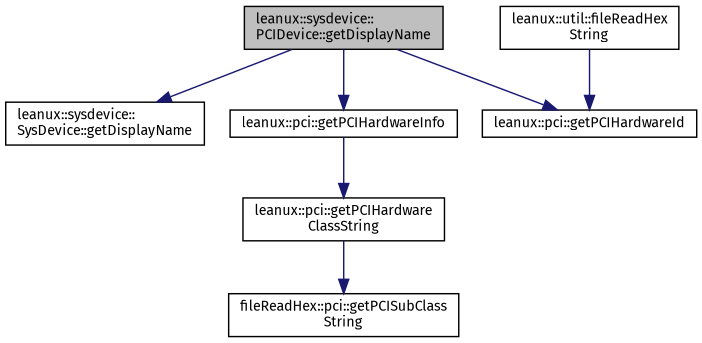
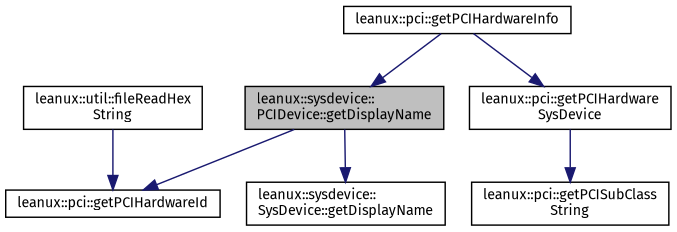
edge "leanux::sysdevice:: PCIDevice::getDisplayName" -> "leanux::pci::getPCIHardwareInfo": reversed
node "leanux::pci::getPCIHardware ClassString": label "leanux::pci::getPCIHardware ClassString" -> "leanux::pci::getPCIHardware SysDevice"
node "fileReadHex::pci::getPCISubClass String": label "fileReadHex::pci::getPCISubClass String" -> "leanux::pci::getPCISubClass String"
